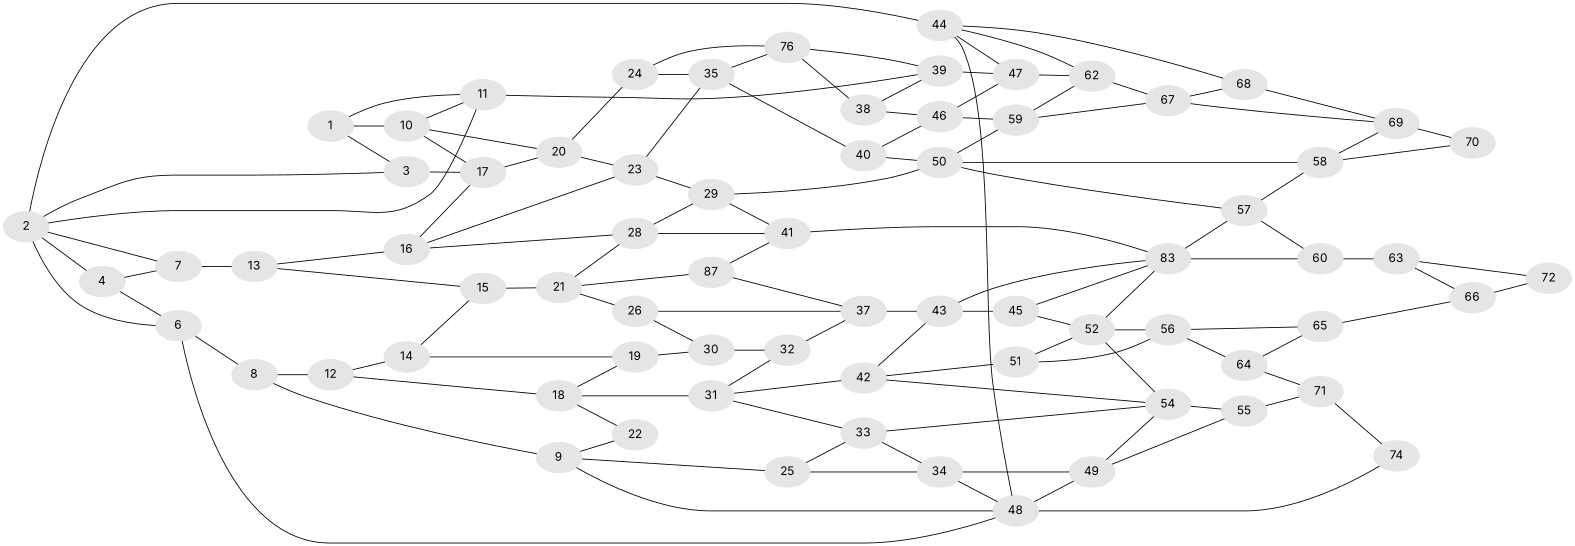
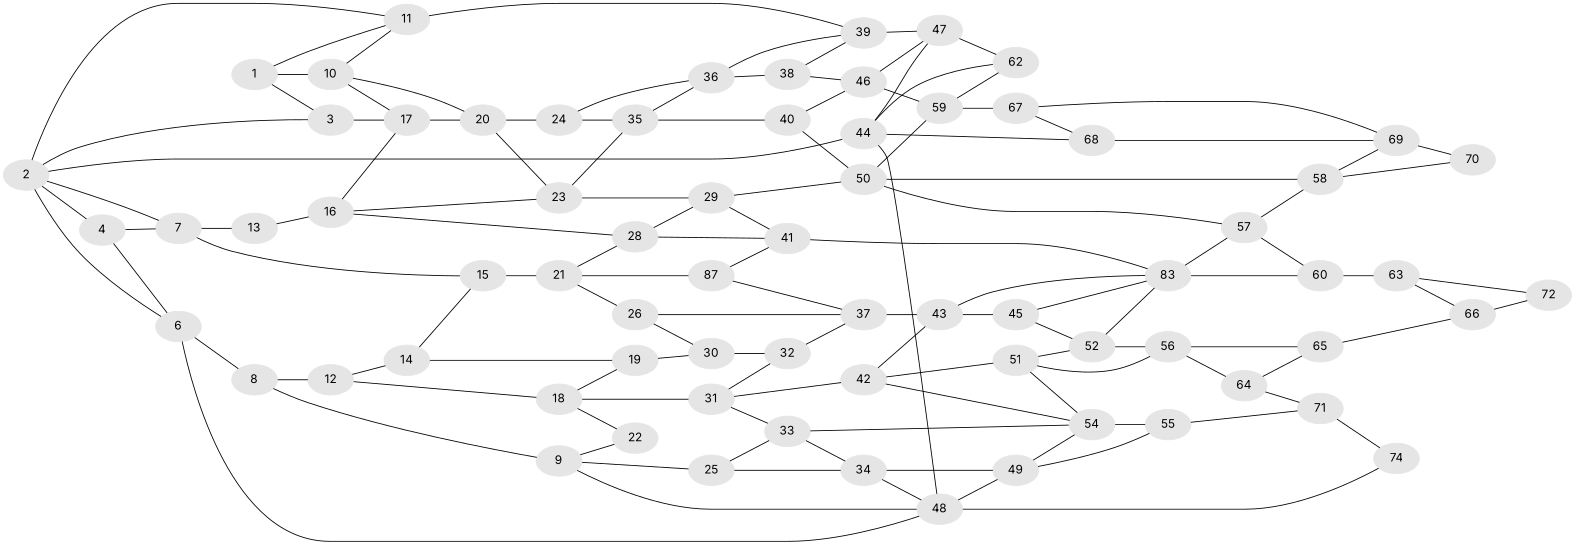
node "76": label "76" -> "36"
edge "62" -- "67": removed
edge "13" -- "15": now "7" -- "15"
edge "52" -- "54": now "51" -- "54"
